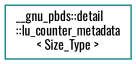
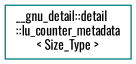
node "__gnu_pbds::detail ::lu_counter_metadata < Size_Type >": label "__gnu_pbds::detail ::lu_counter_metadata < Size_Type >" -> "__gnu_detail::detail ::lu_counter_metadata < Size_Type >"
